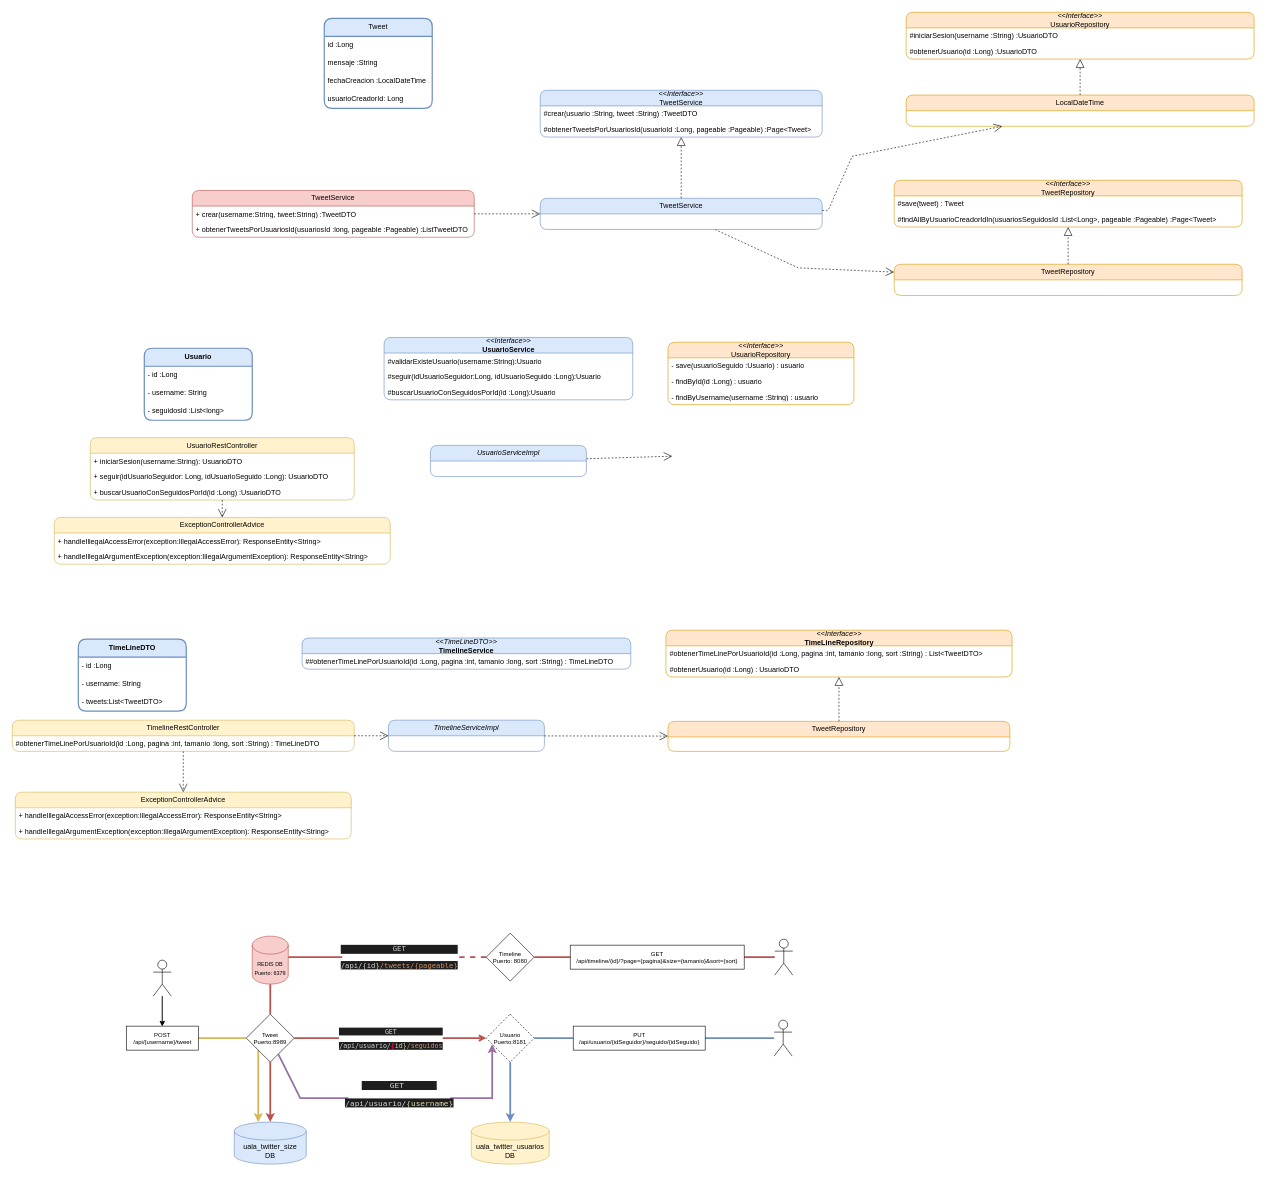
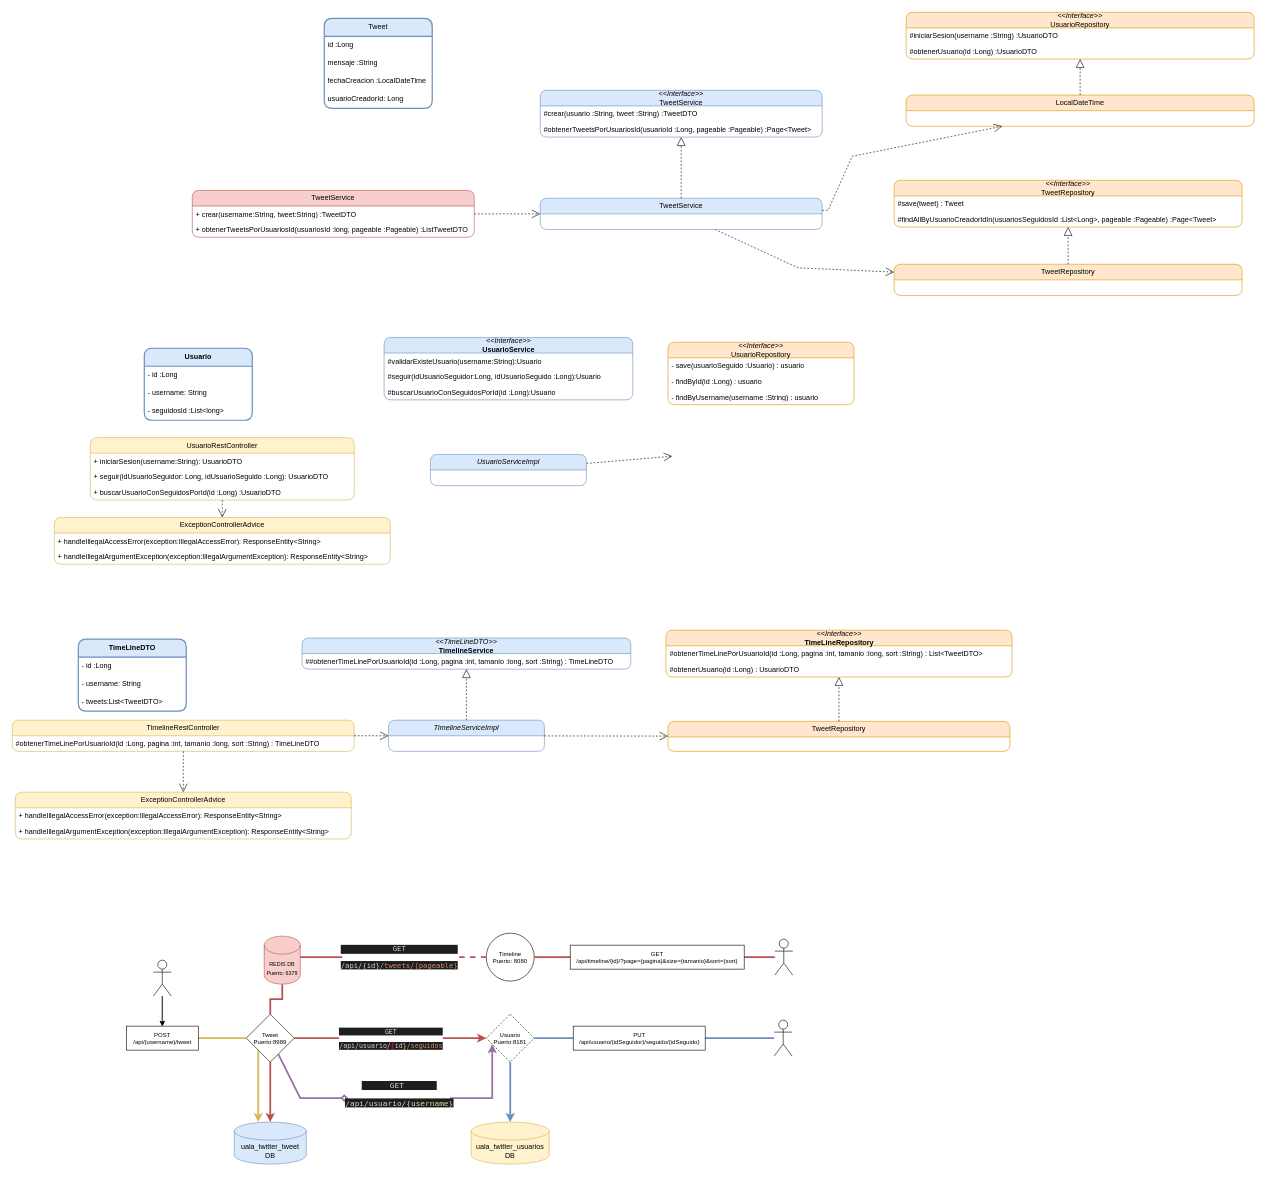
node "UsuarioServiceImpl": moved (509, 461) -> (509, 470)
edge "TimelineServiceImpl" -> "<<TimeLineDTO>>TimelineService": added
node "Timeline Puerto: 8080": shape diamond -> ellipse
node "REDIS DB Puerto: 6379": moved (270, 960) -> (282, 960)
edge "TweetPuerto:8989" -> "UsuarioPuerto:8181": arrowhead open -> classic
edge "TweetPuerto:8989" -- "GET /api/usuario/{username}": arrowhead none -> diamond
node "uala_twitter_size DB": label "uala_twitter_size DB" -> "uala_twitter_tweet DB"
